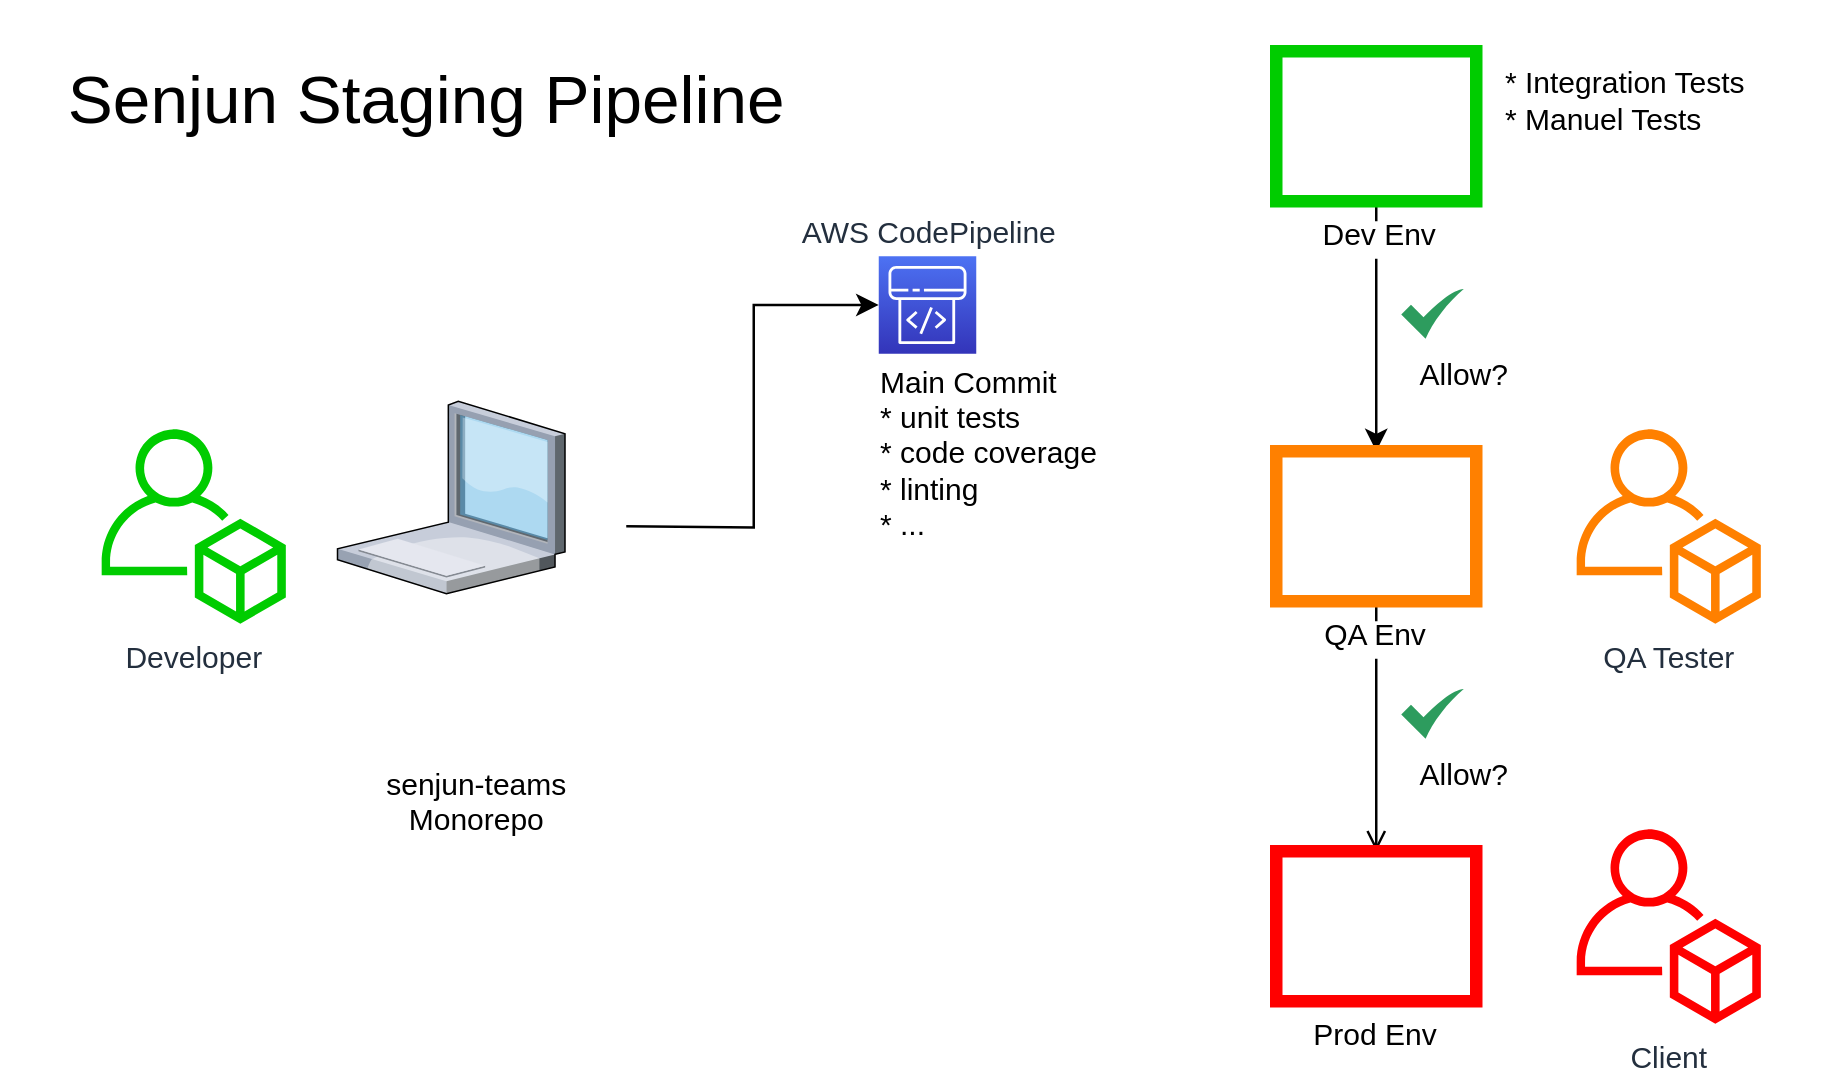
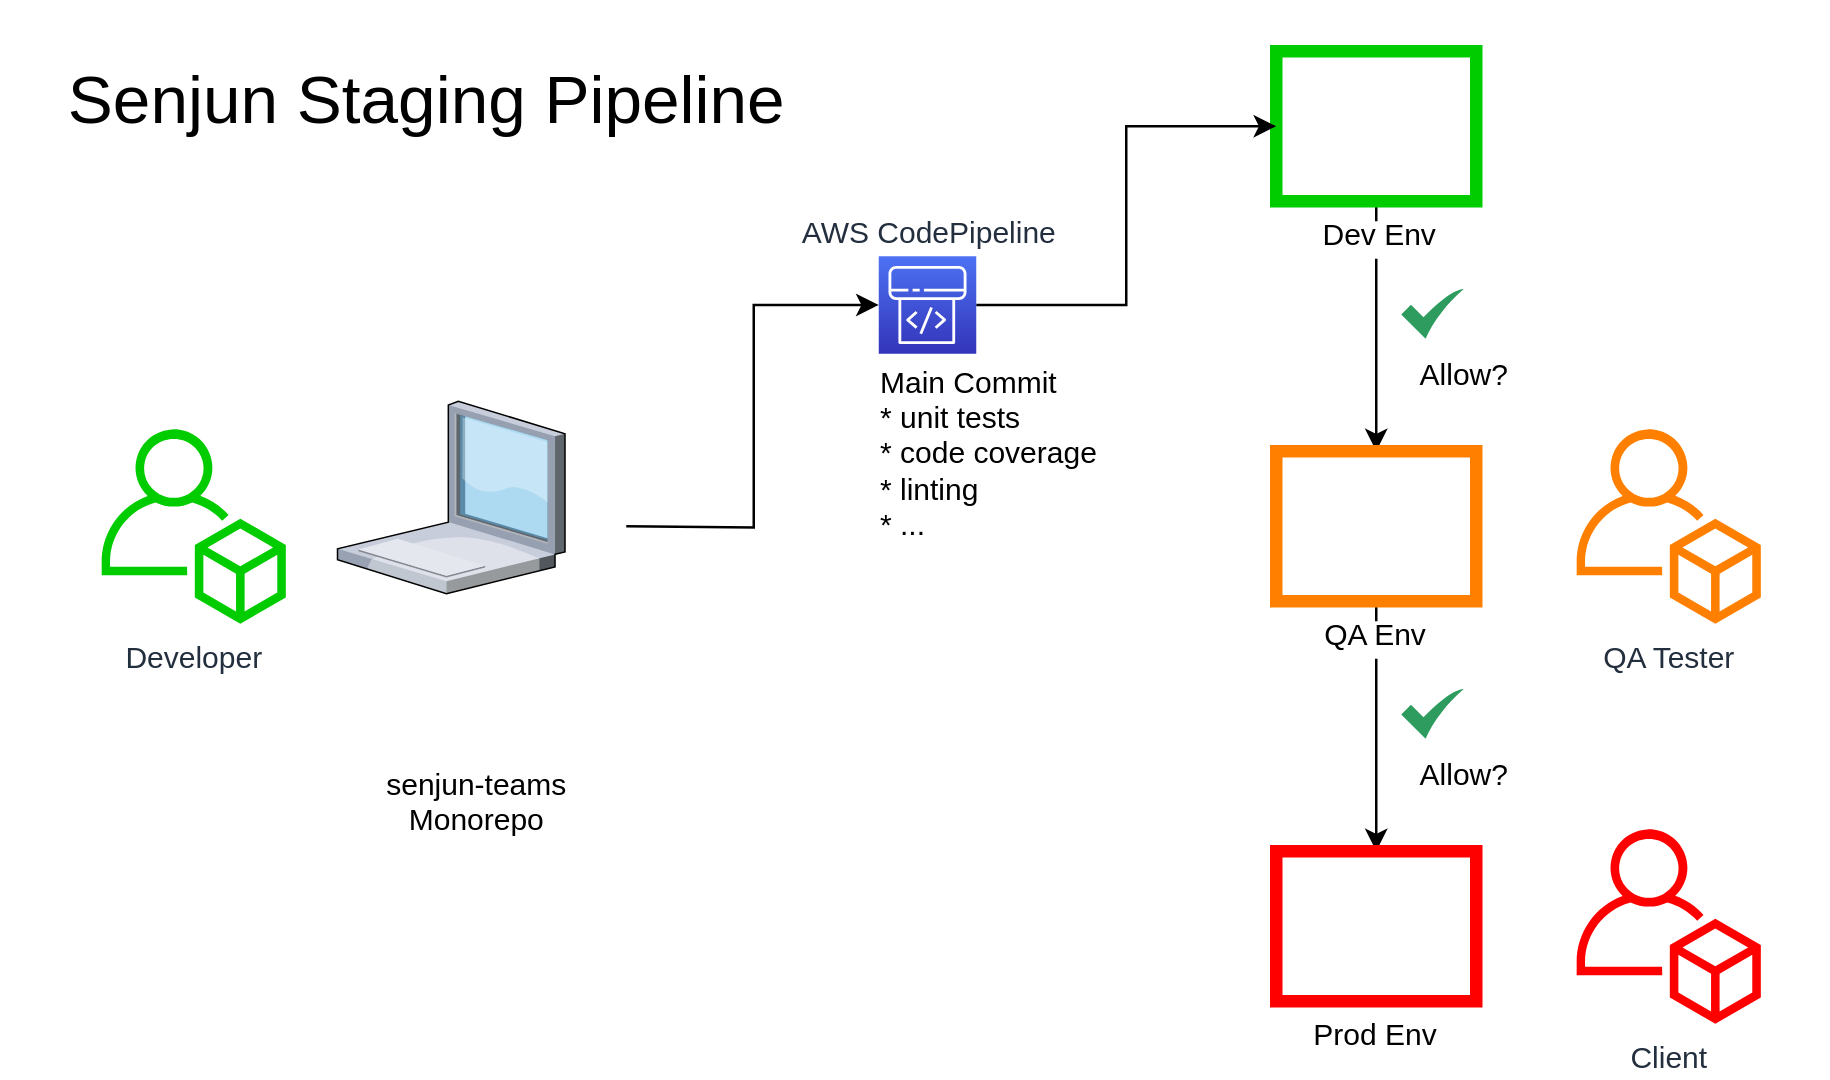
node "* Integration Tests * Manuel Tests": removed
edge "AWS CodePipeline" -> "Dev Env": added
edge "QA Env" -> "Prod Env": arrowhead open -> classic
